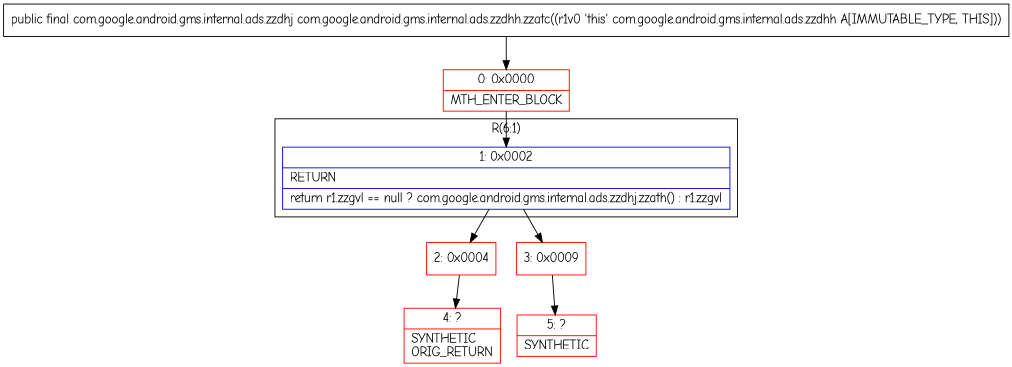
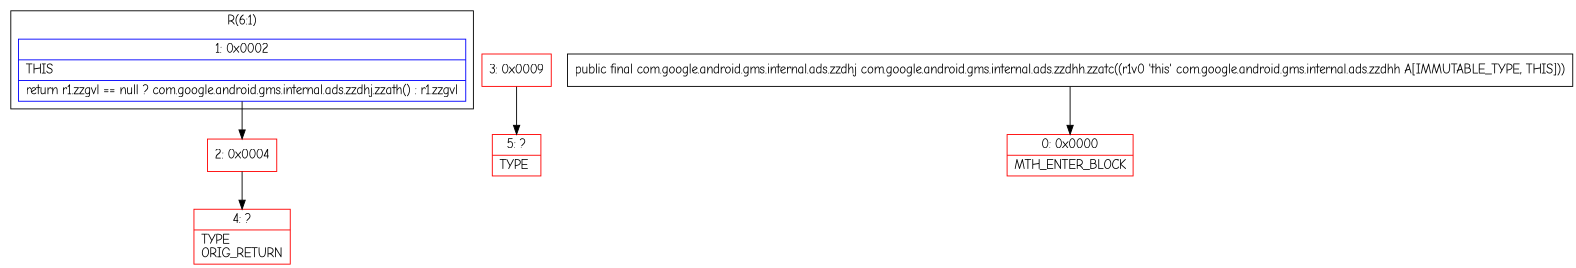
edge "0: 0x0000" -> "1: 0x0002": removed
node "1: 0x0002": text "RETURN" -> "THIS"
edge "1: 0x0002" -> "3: 0x0009": removed
node "4: ?": text "SYNTHETIC" -> "TYPE"
node "5: ?": text "SYNTHETIC" -> "TYPE"
